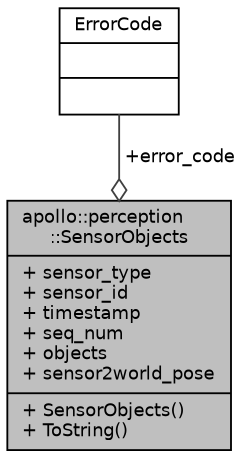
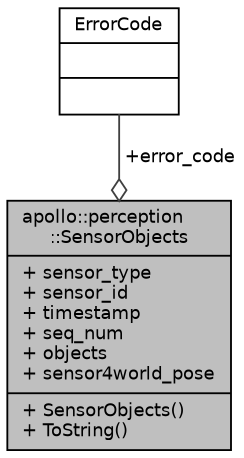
node "apollo::perception": text "+ sensor2world_pose" -> "+ sensor4world_pose"
